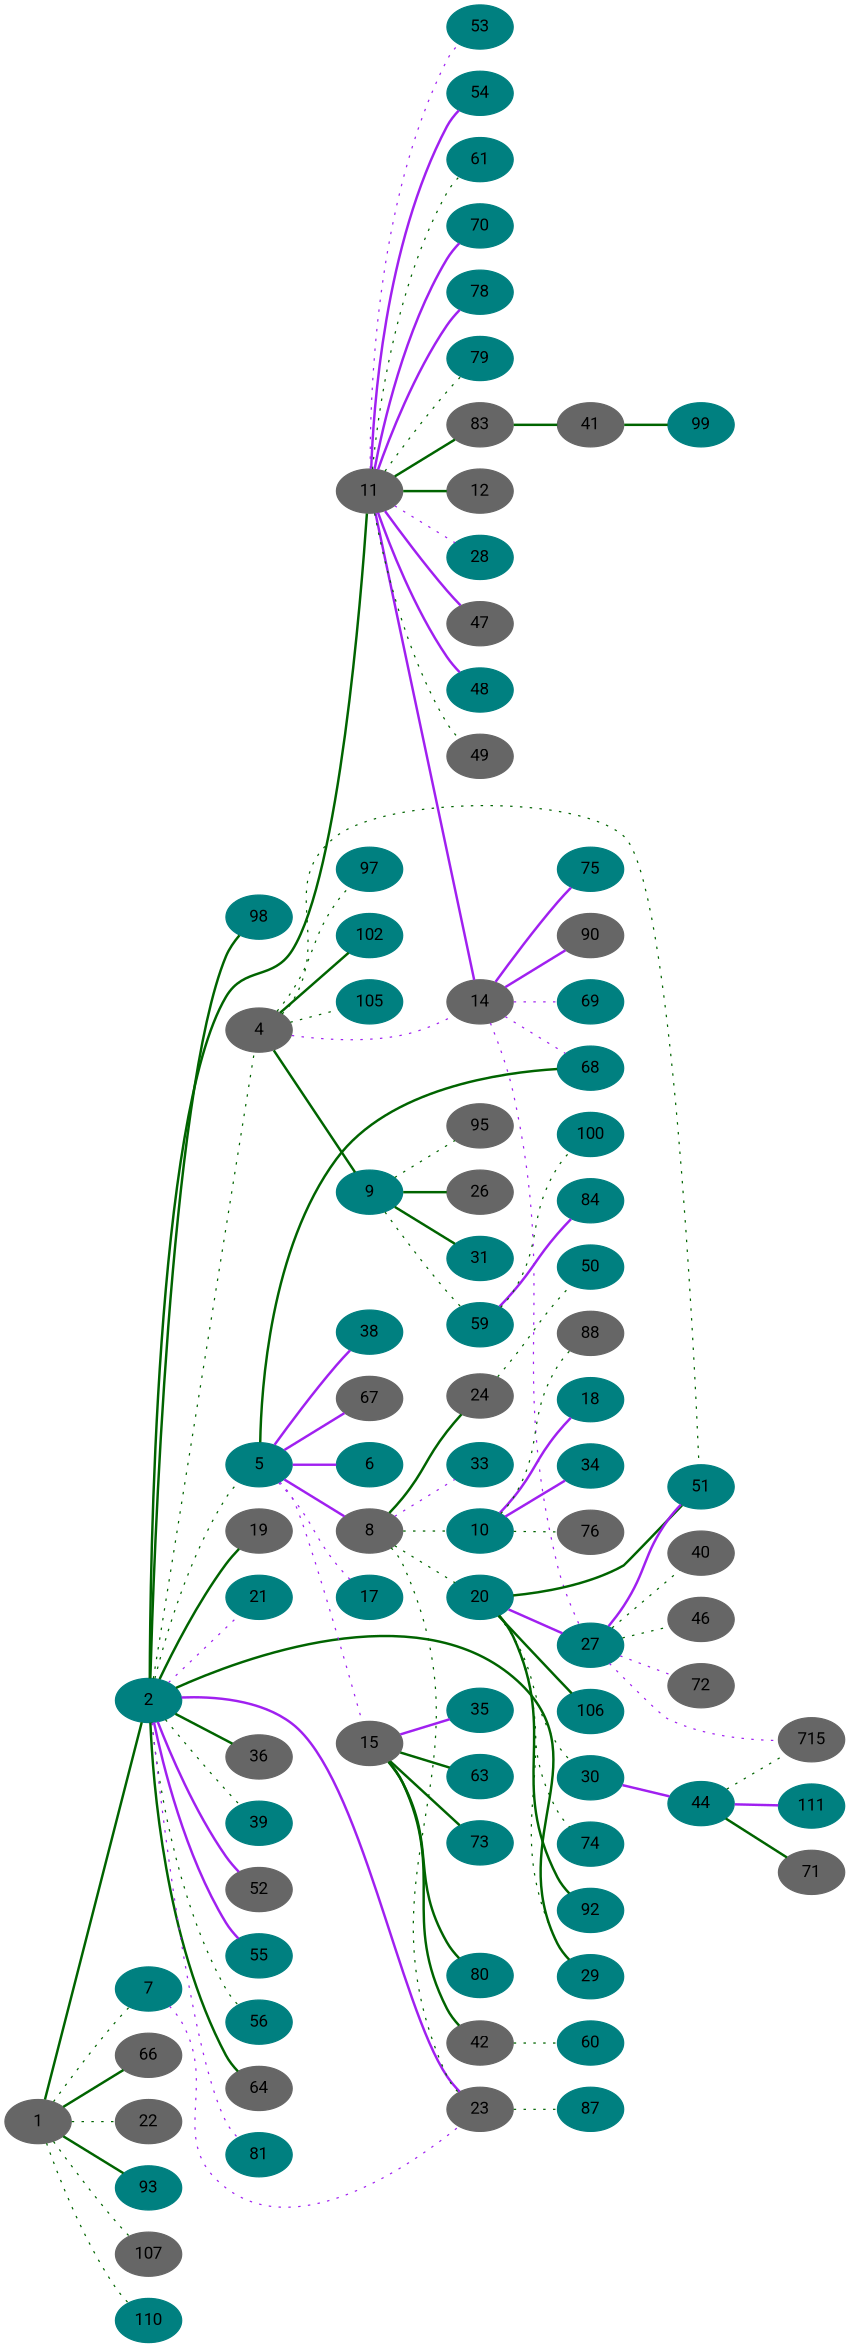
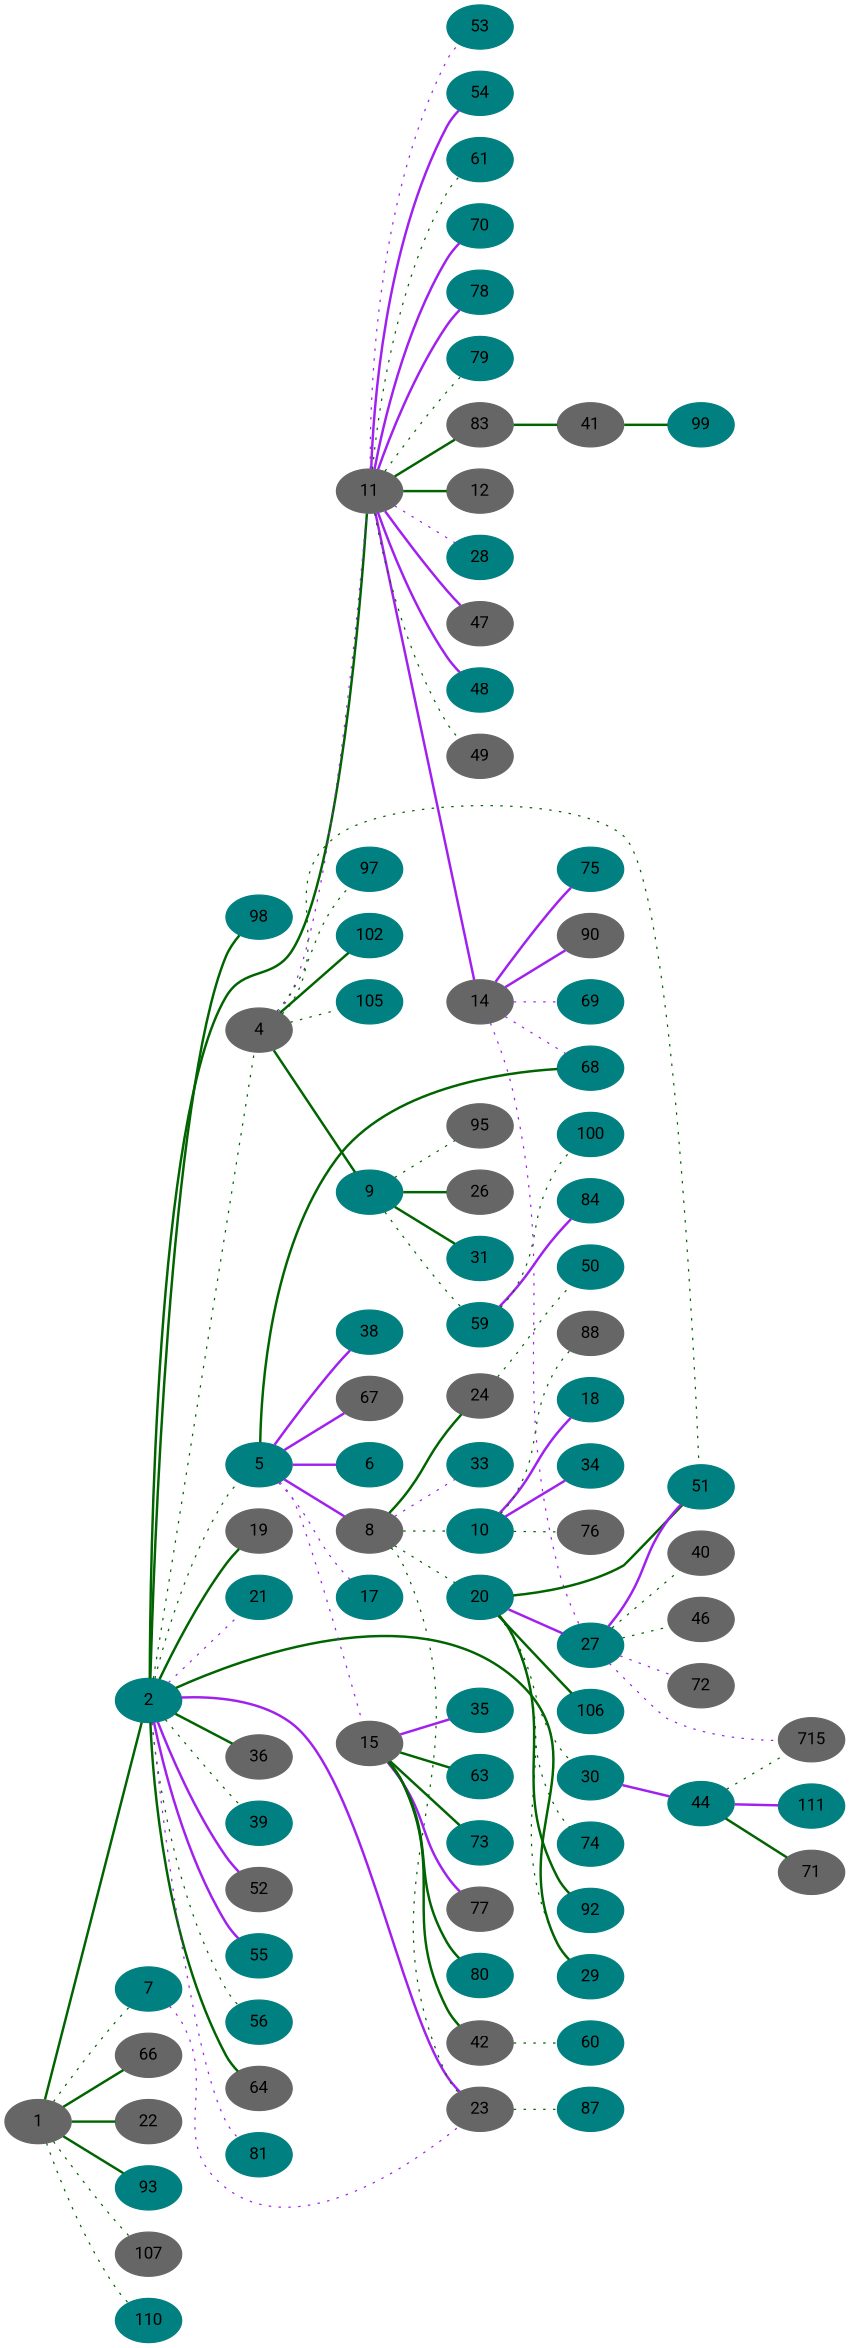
edge "14" -- "4": now "11" -- "4"
node "77": added
edge "1" -- "22": style dotted -> bold
